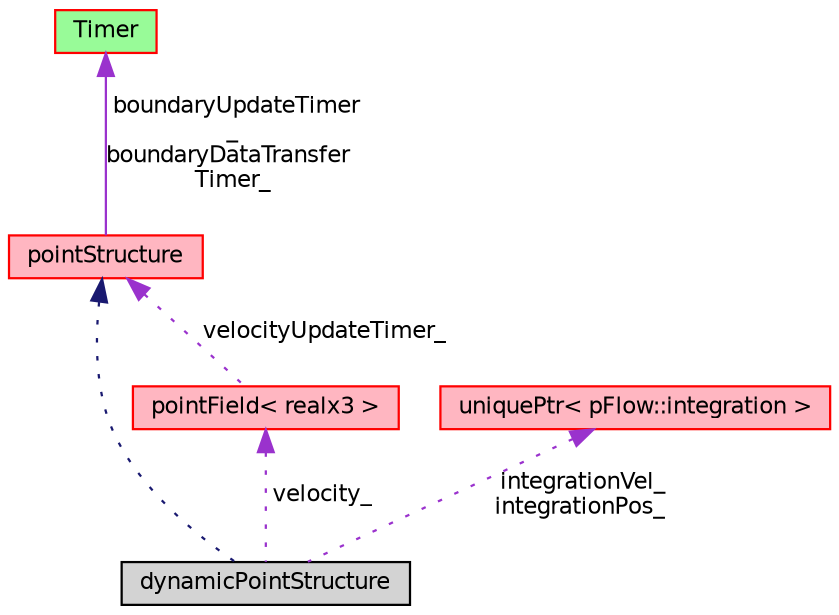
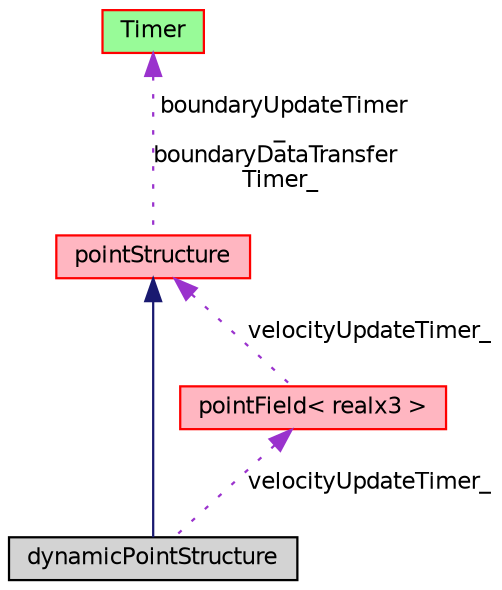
edge "pointStructure" -> "Timer": style solid -> dotted
node "uniquePtr< pFlow::integration >": removed
edge "dynamicPointStructure" -> "pointStructure": style dotted -> solid
edge "dynamicPointStructure" -> "pointField< realx3 >": label " velocity_" -> " velocityUpdateTimer_"
